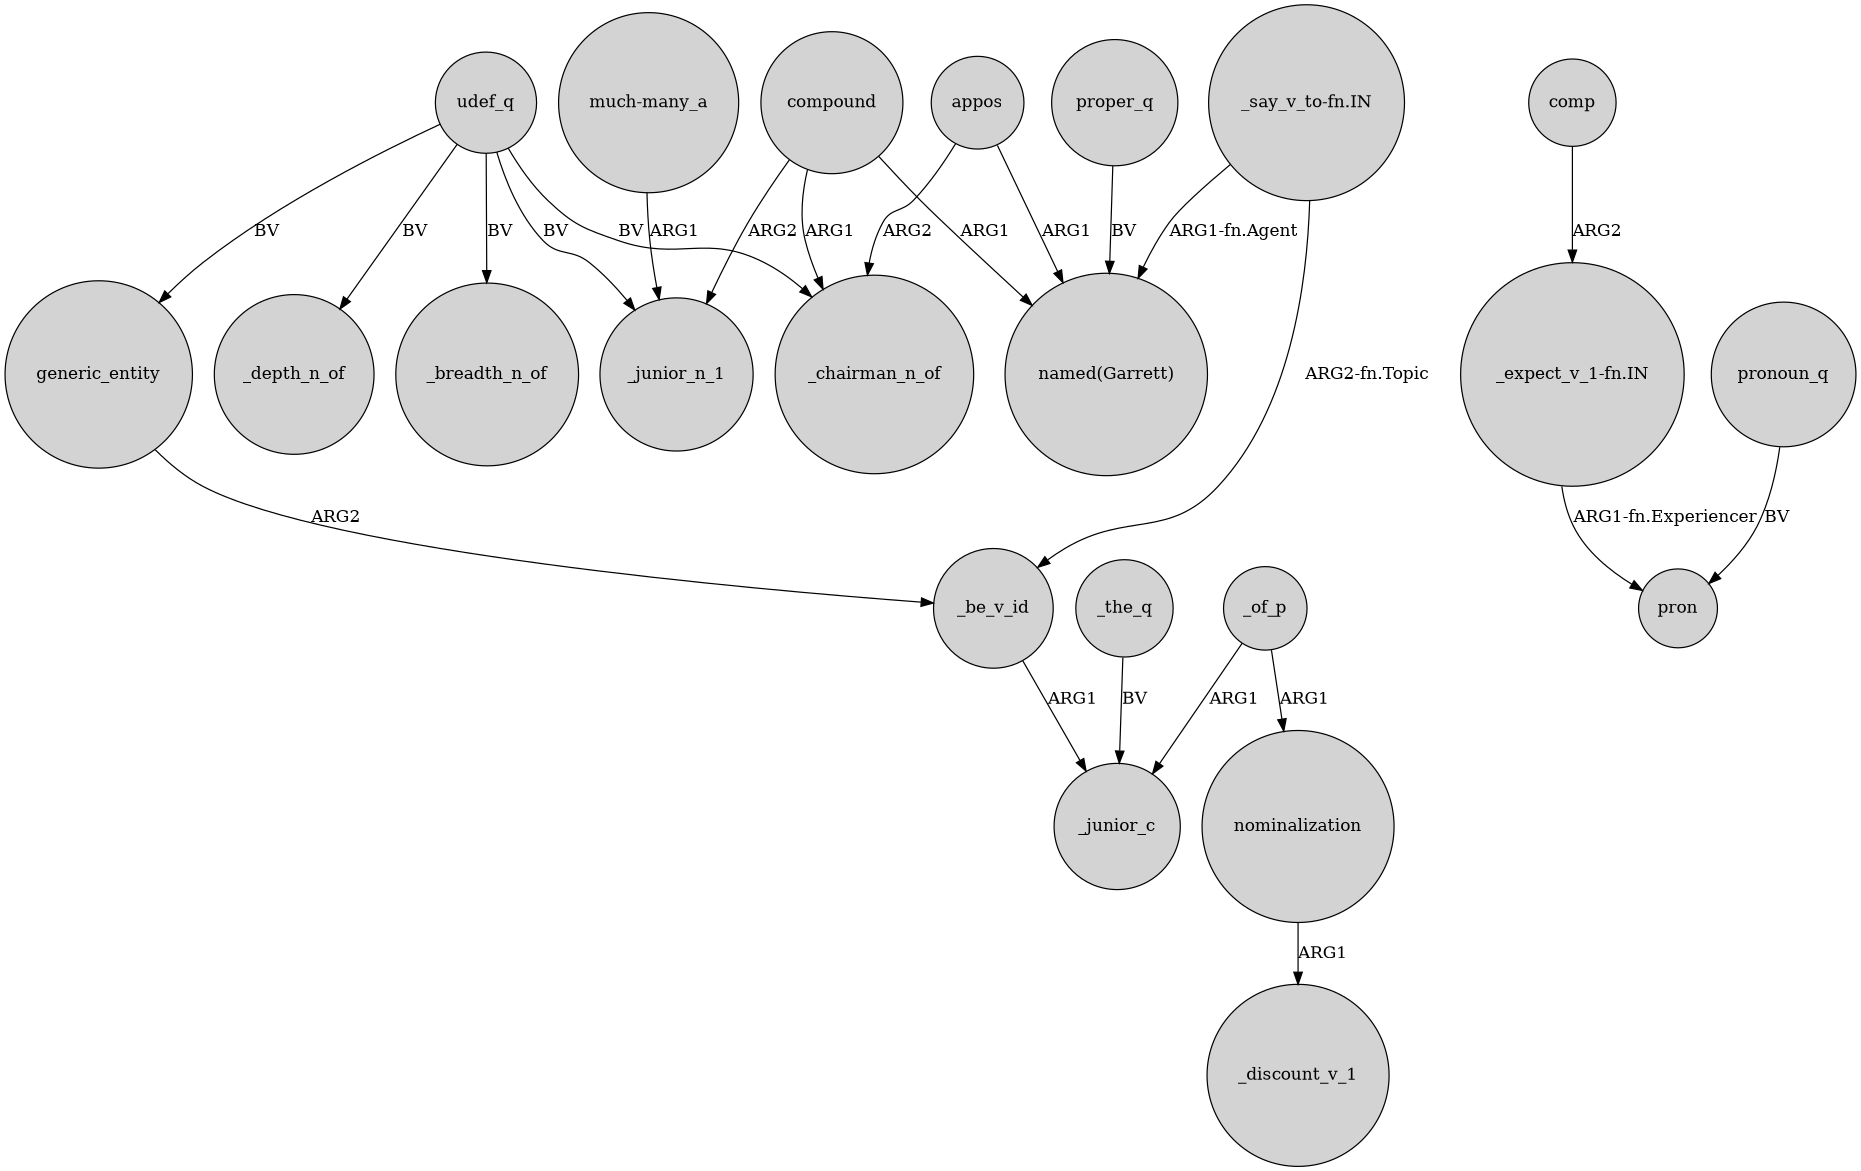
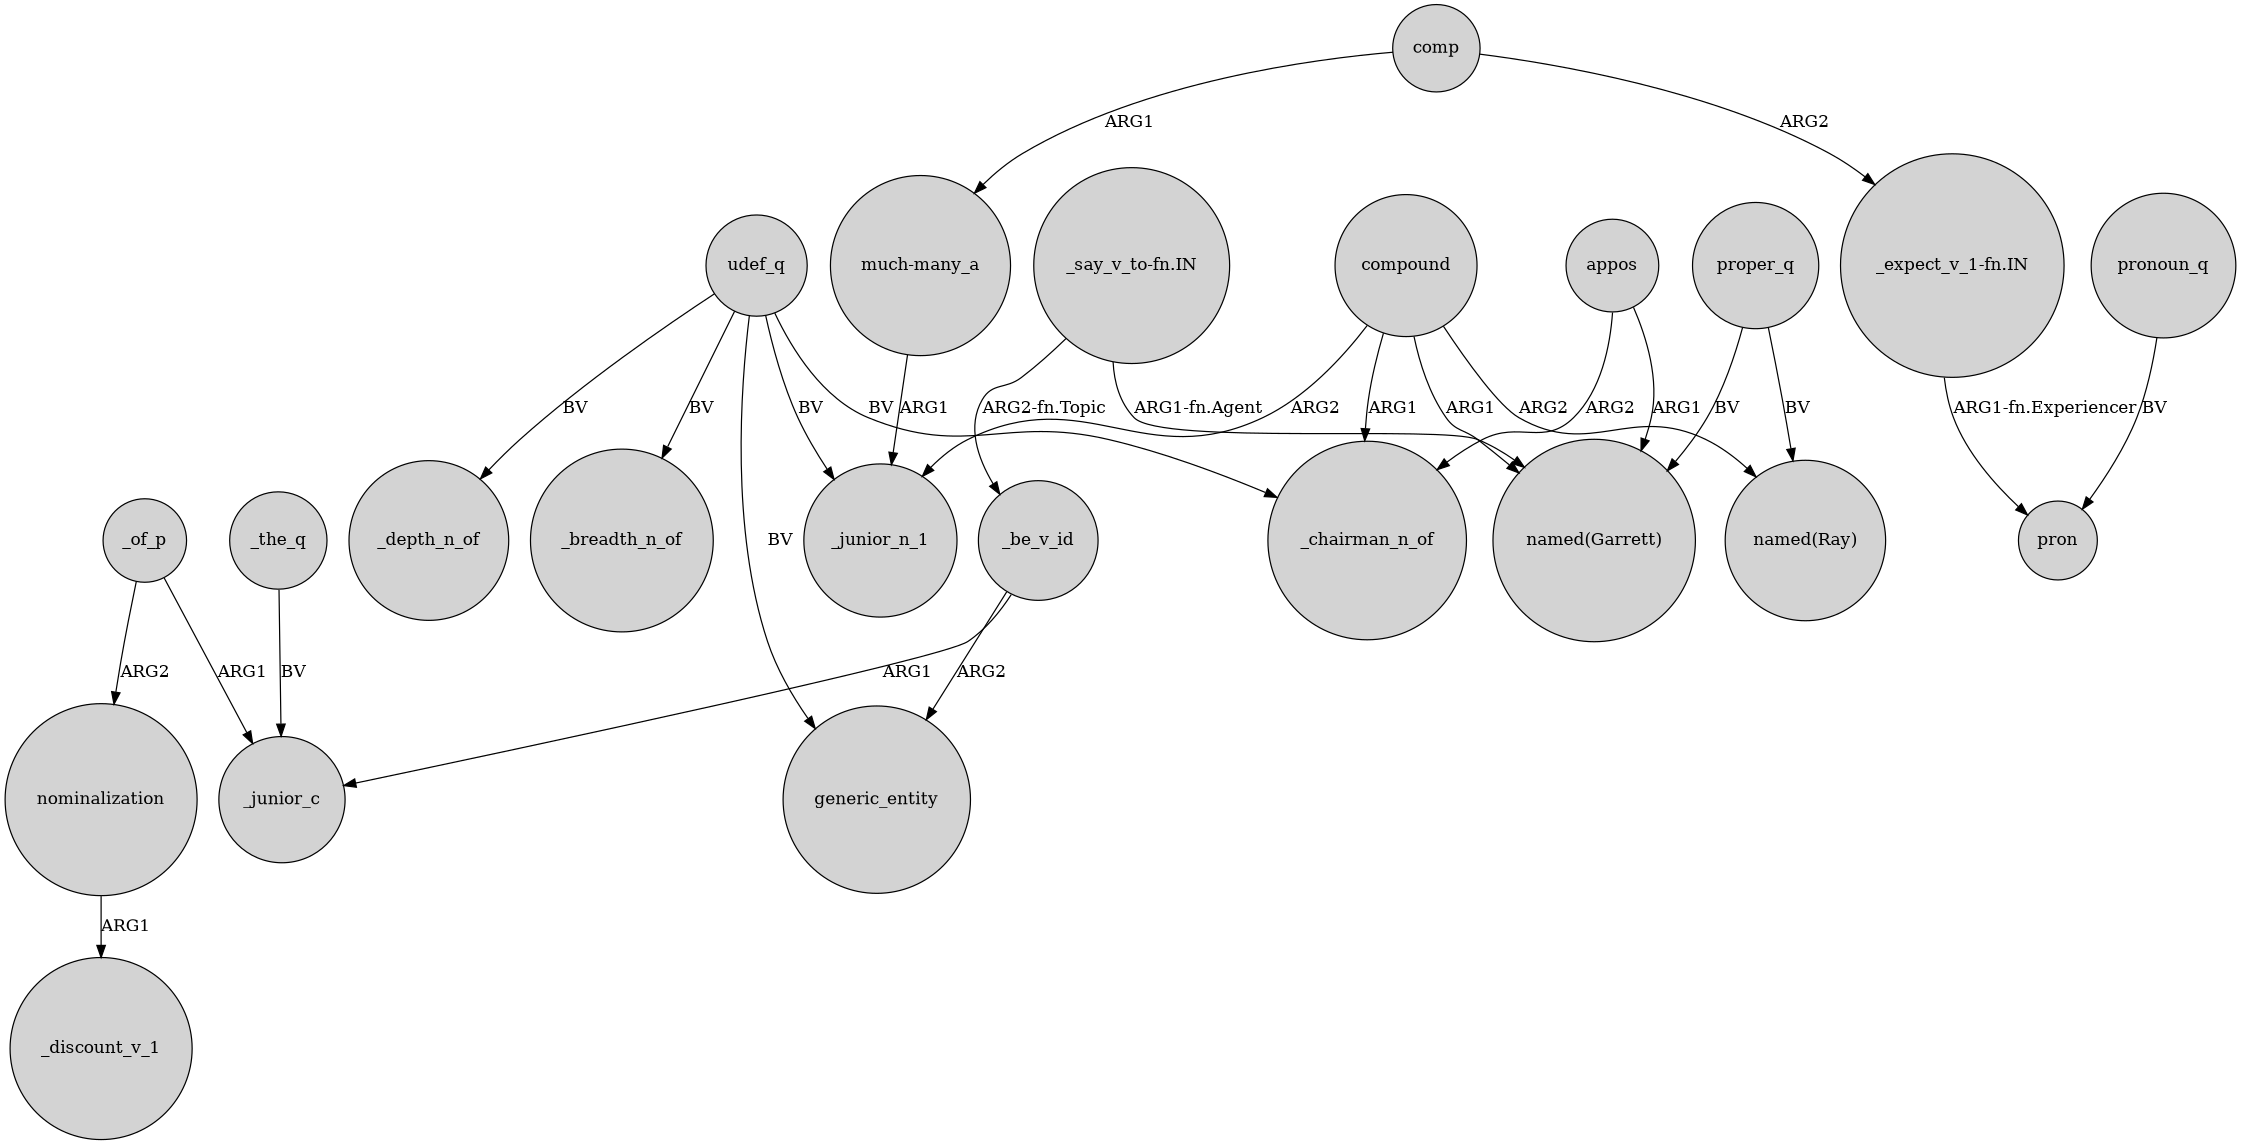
edge "comp" -> "much-many_a": added, label "ARG1"
node "named(Ray)": added
edge "generic_entity" -> "_be_v_id": reversed
edge "_of_p" -> "nominalization": label "ARG1" -> "ARG2"
